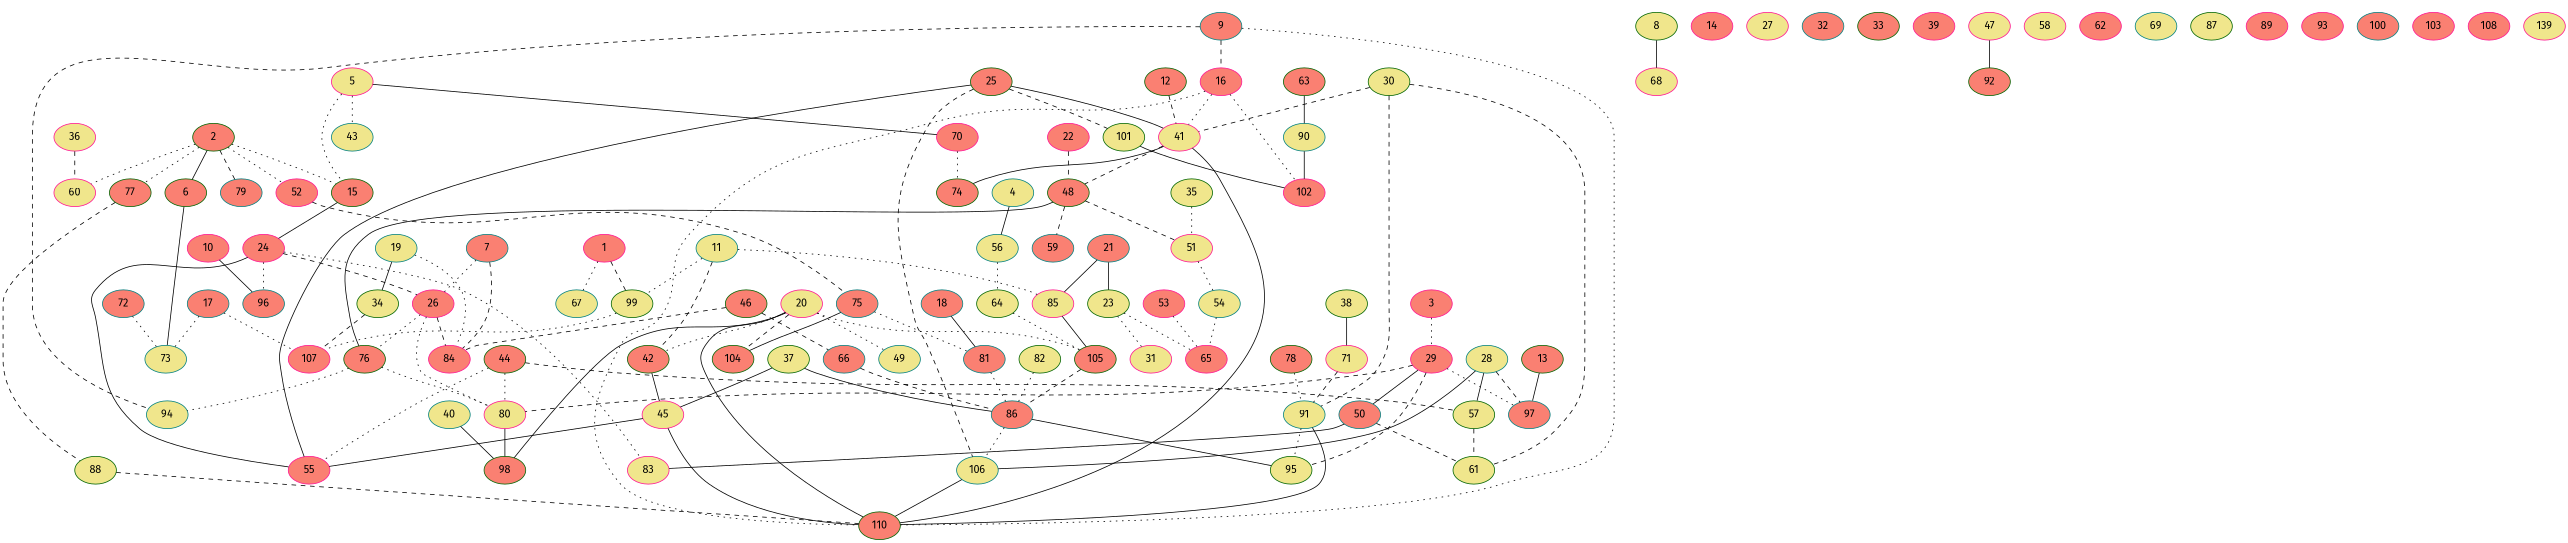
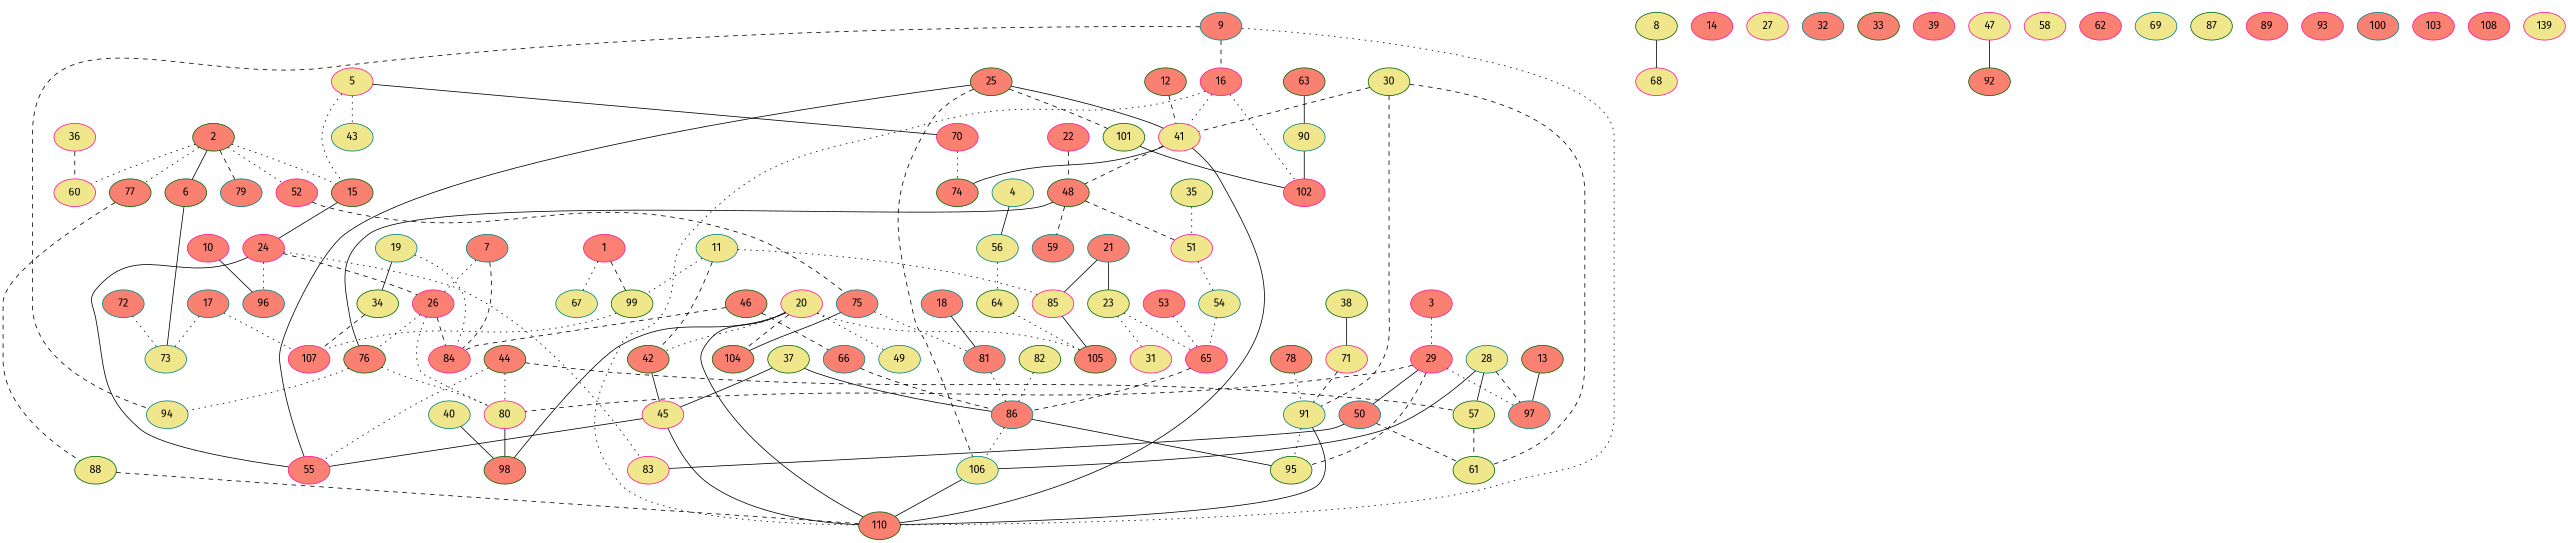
edge "105" -- "86": now "65" -- "86"
